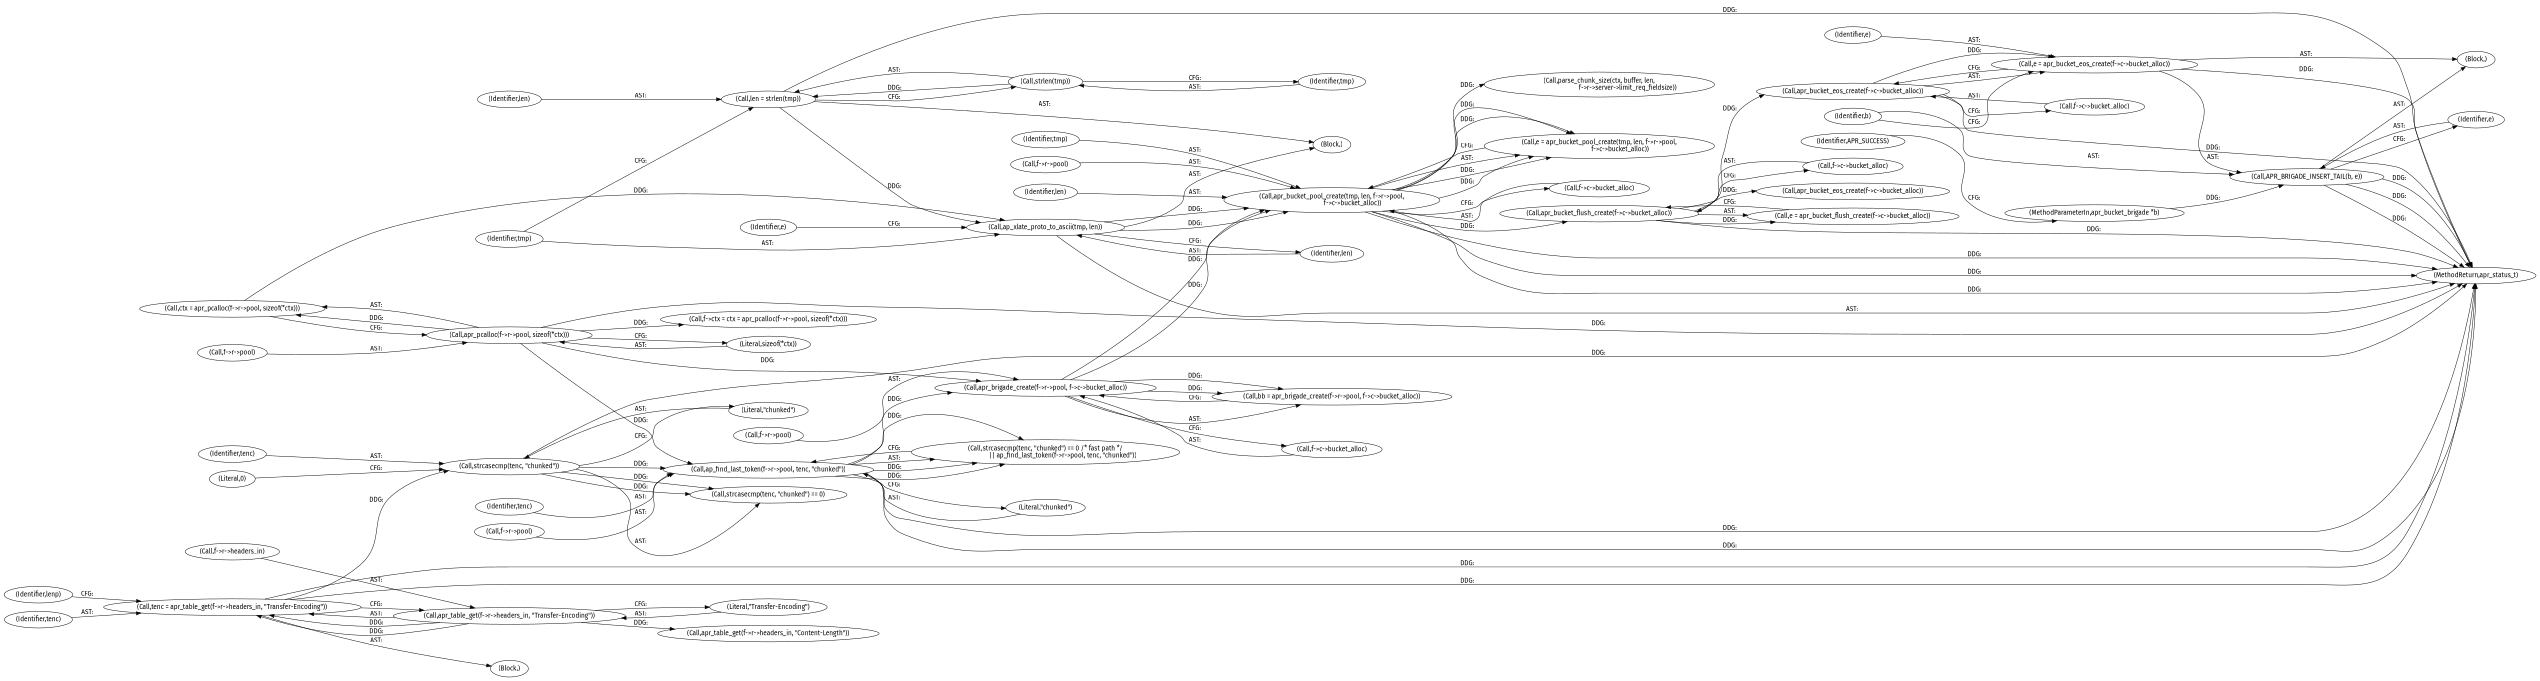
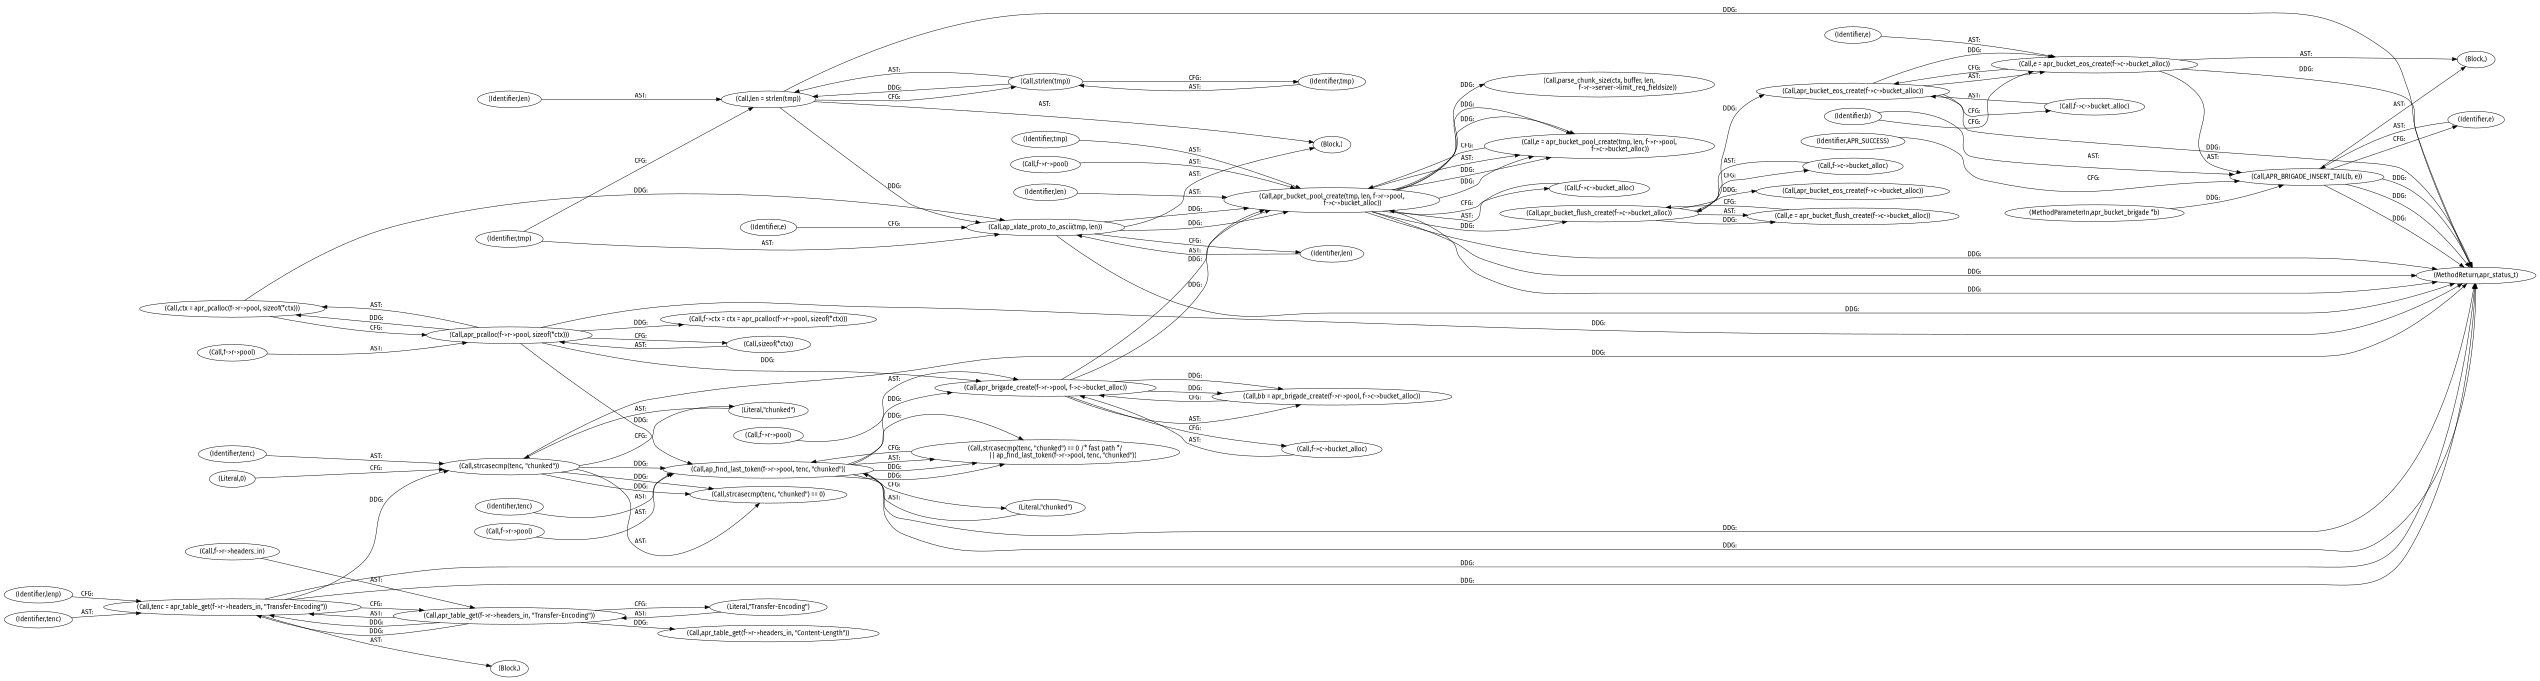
edge "(Identifier,APR_SUCCESS)" -> "(MethodParameterIn,apr_bucket_brigade *b)": now "(Identifier,APR_SUCCESS)" -> "(Call,APR_BRIGADE_INSERT_TAIL(b, e))"
edge "(Call,apr_bucket_flush_create(f->c->bucket_alloc))" -> "(MethodReturn,apr_status_t)": removed, label "DDG:"
edge "(Call,ap_xlate_proto_to_ascii(tmp, len))" -> "(MethodReturn,apr_status_t)": label "AST: " -> "DDG: "
node "(Literal,sizeof(*ctx))": label "(Literal,sizeof(*ctx))" -> "(Call,sizeof(*ctx))"
